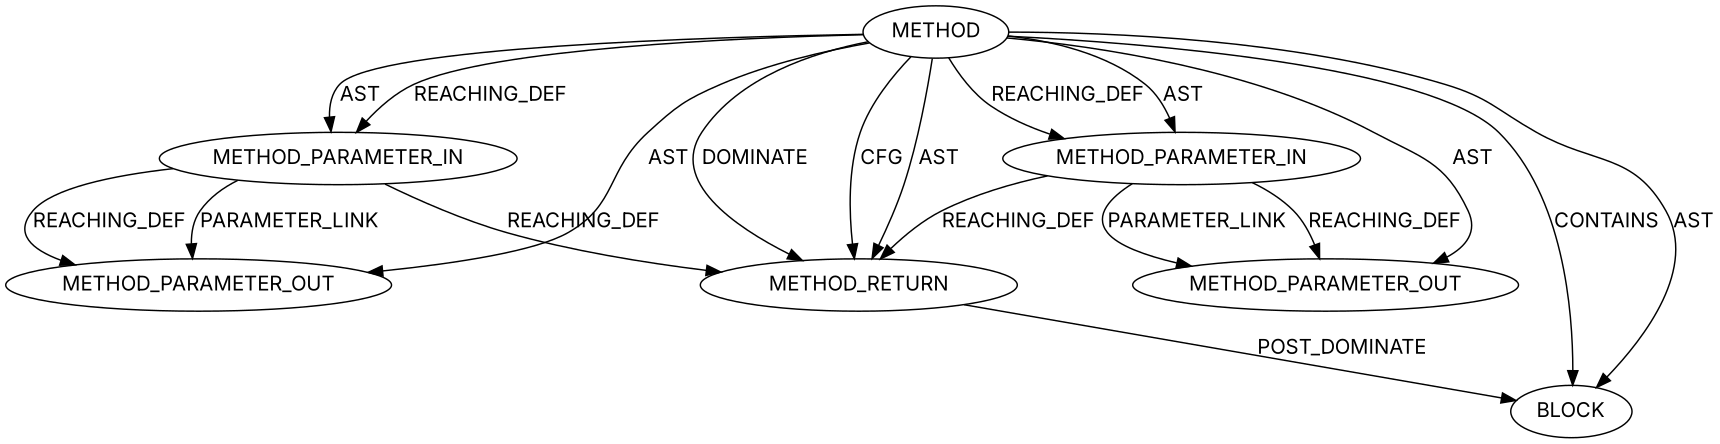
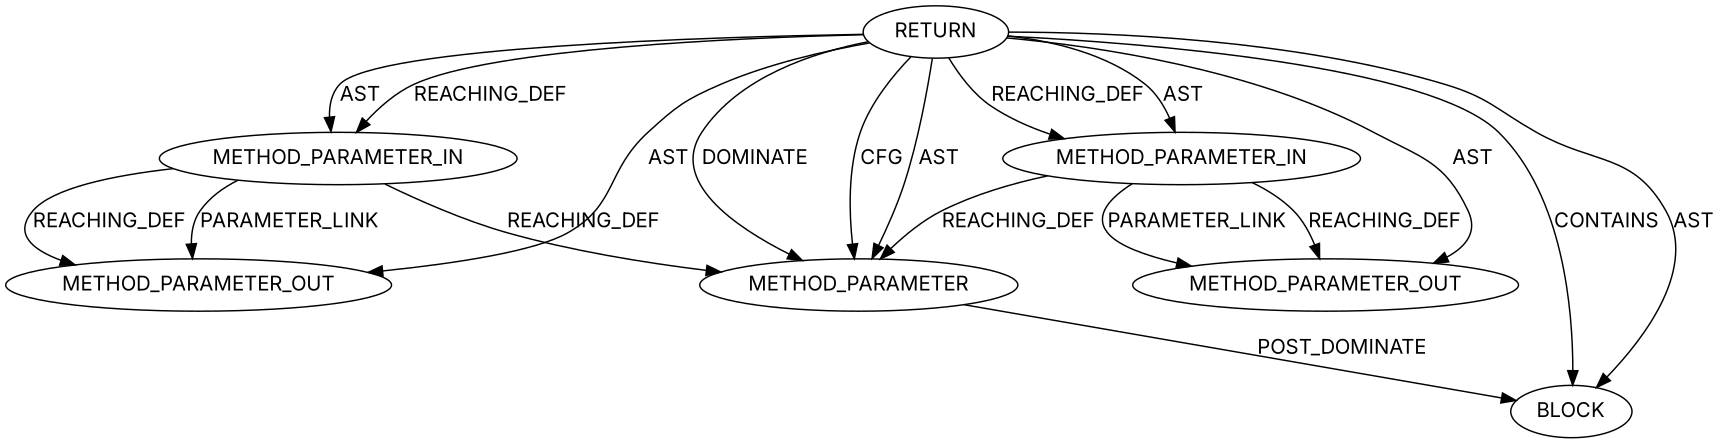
node "METHOD": label "METHOD" -> "RETURN"
node "METHOD_RETURN": label "METHOD_RETURN" -> "METHOD_PARAMETER"
